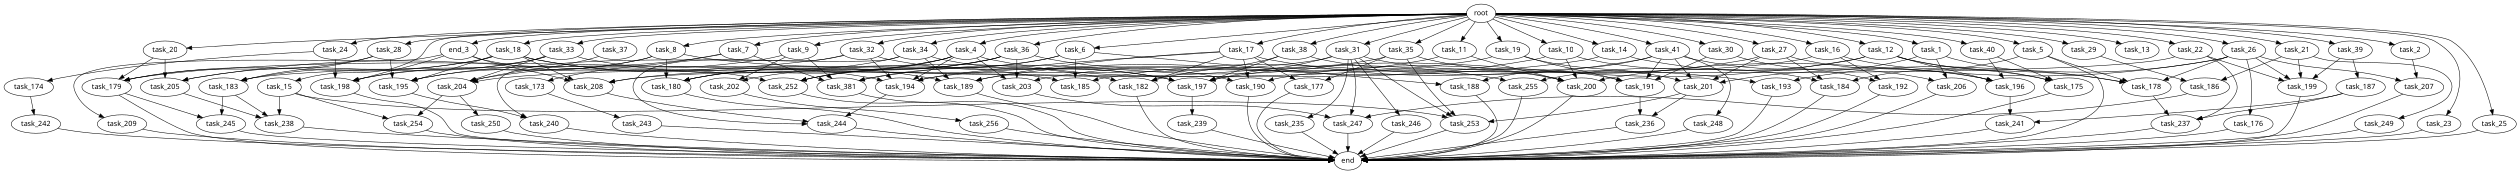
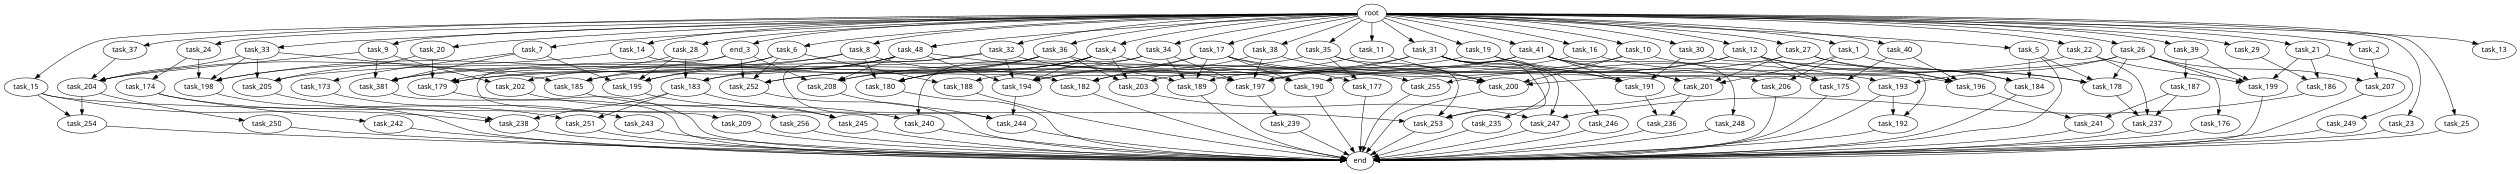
edge "root" -> "task_37": added
node "task_18": label "task_18" -> "task_48"
edge "task_16" -> "task_192": now "task_193" -> "task_192"
edge "task_179" -> "task_245": now "task_185" -> "task_245"
node "task_251": added
